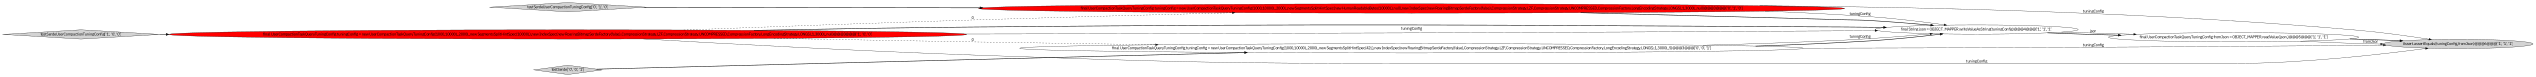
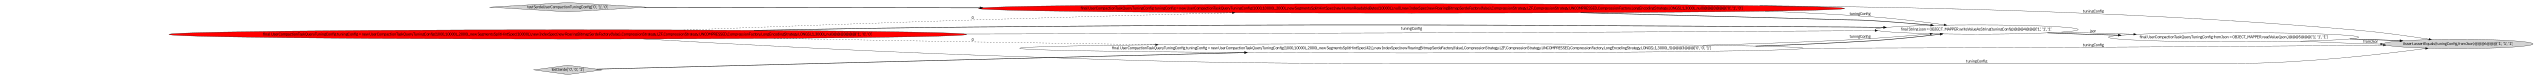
node "testSerdeUserCompactionTuningConfig['1', '0', '0']": removed
